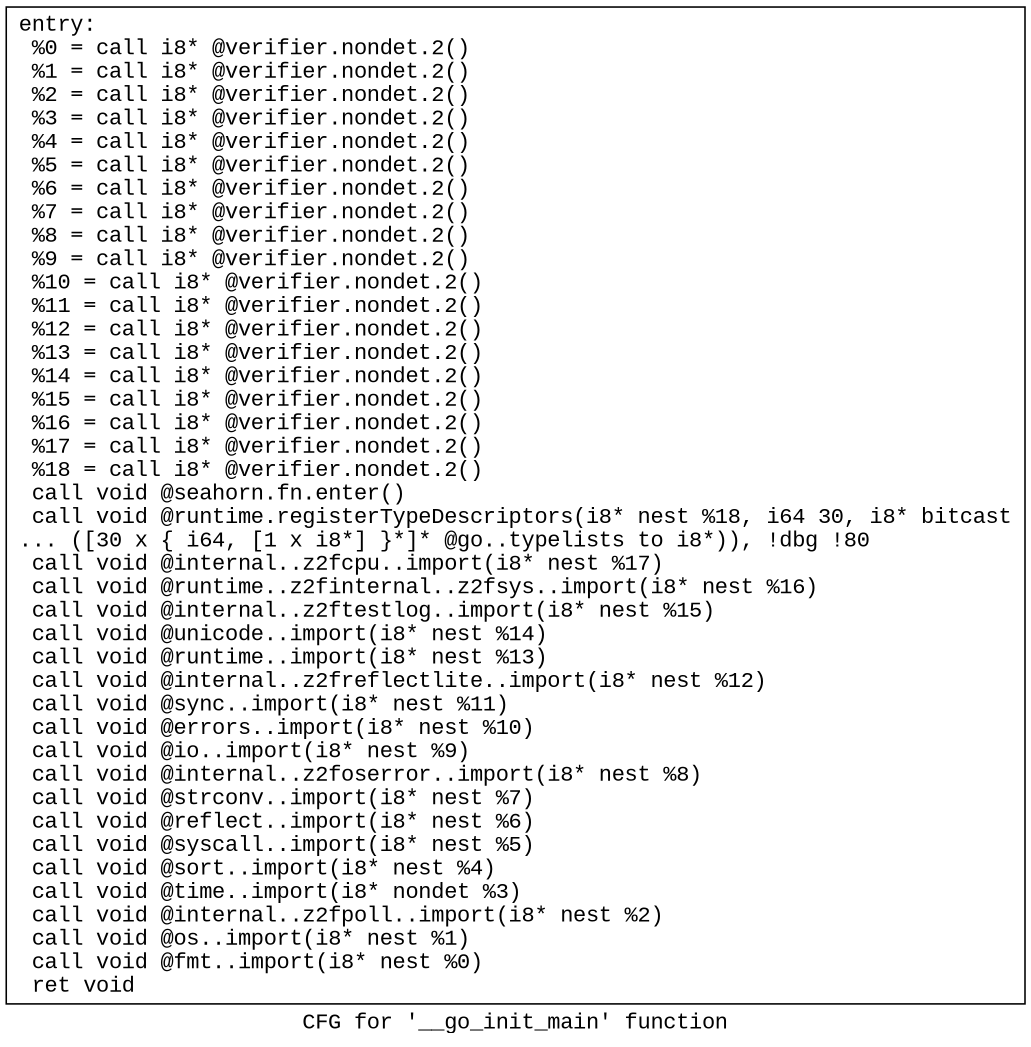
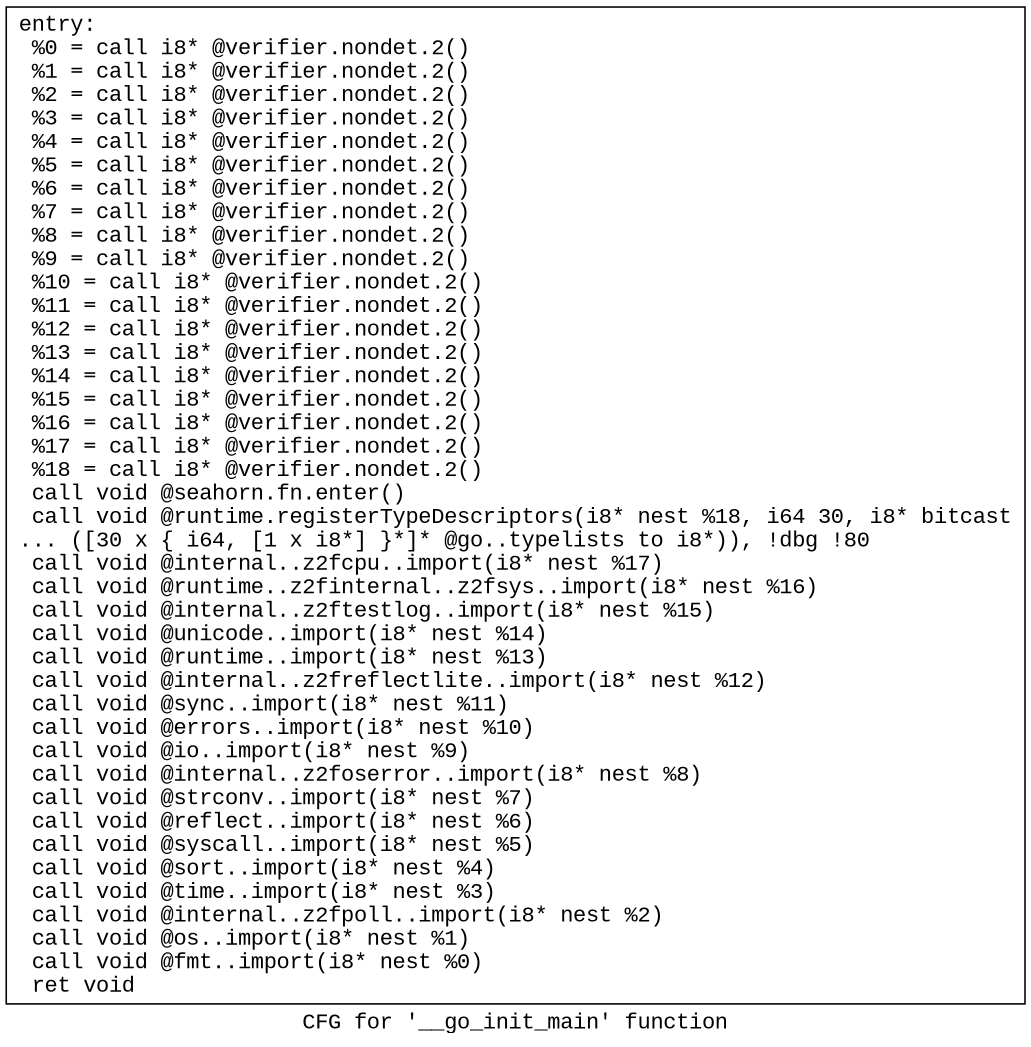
node "entry:": text "call void @time..import(i8* nondet %3)" -> "call void @time..import(i8* nest %3)"
